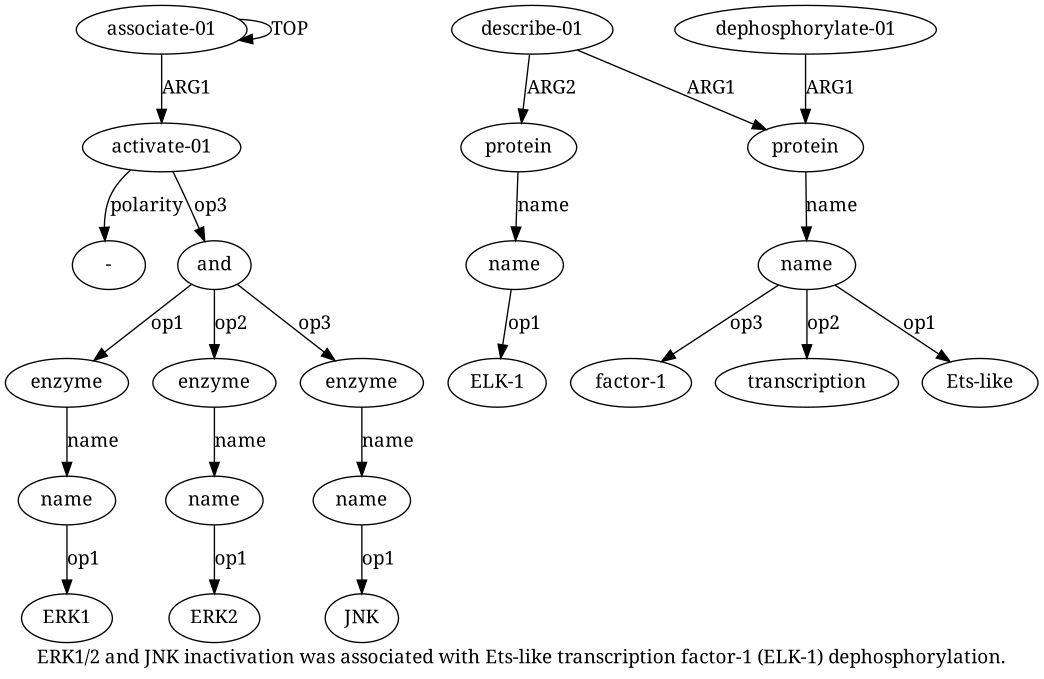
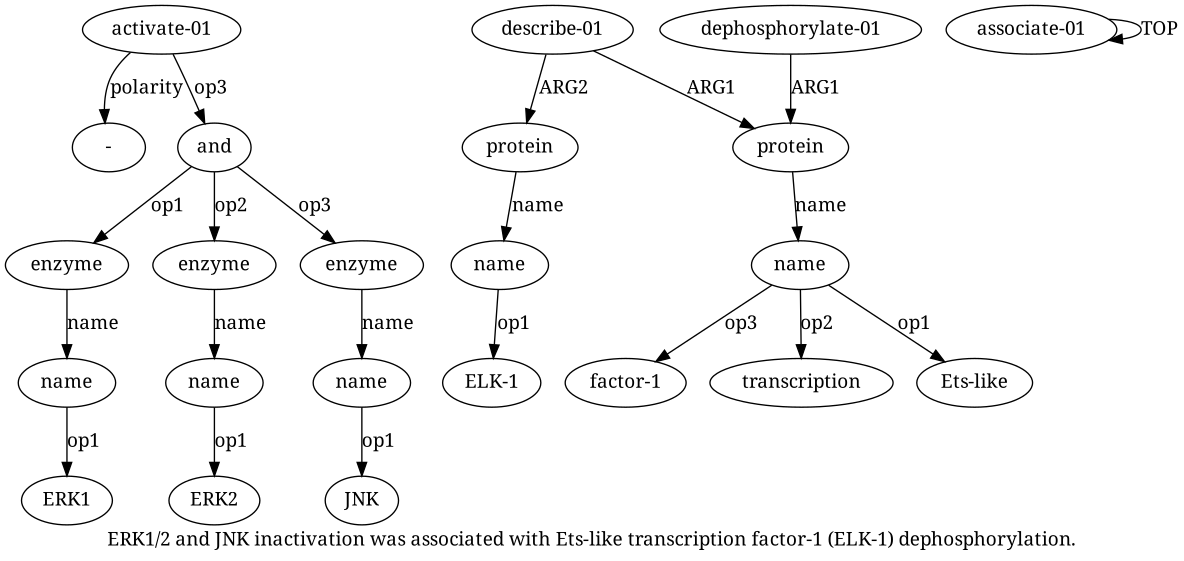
edge "associate-01" -> "activate-01": removed, label "ARG1"
